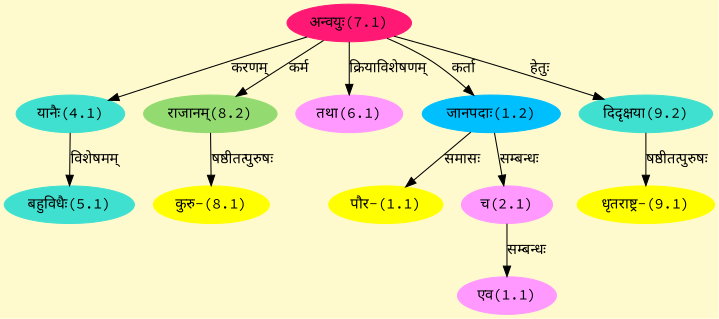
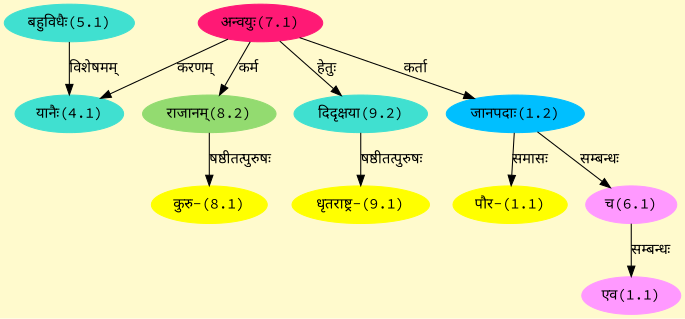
node "तथा(6.1)": removed
edge "यानैः(4.1)" -> "बहुविधैः(5.1)": reversed
node "च(2.1)": label "च(2.1)" -> "च(6.1)"
